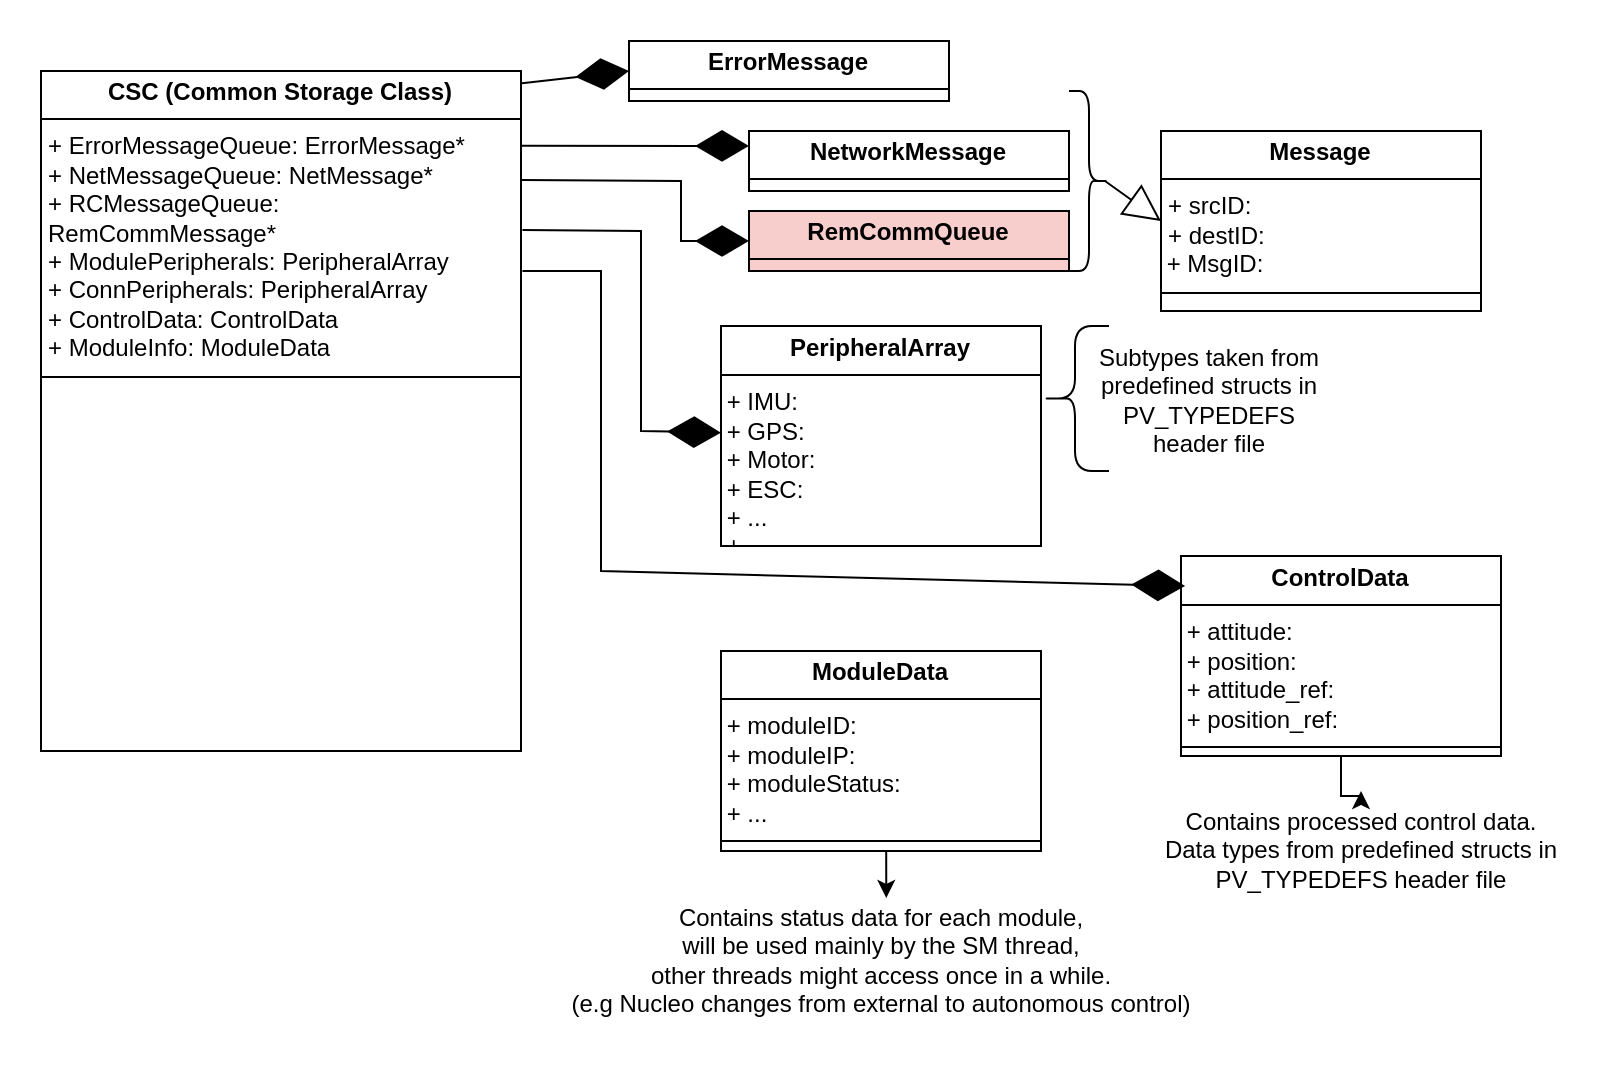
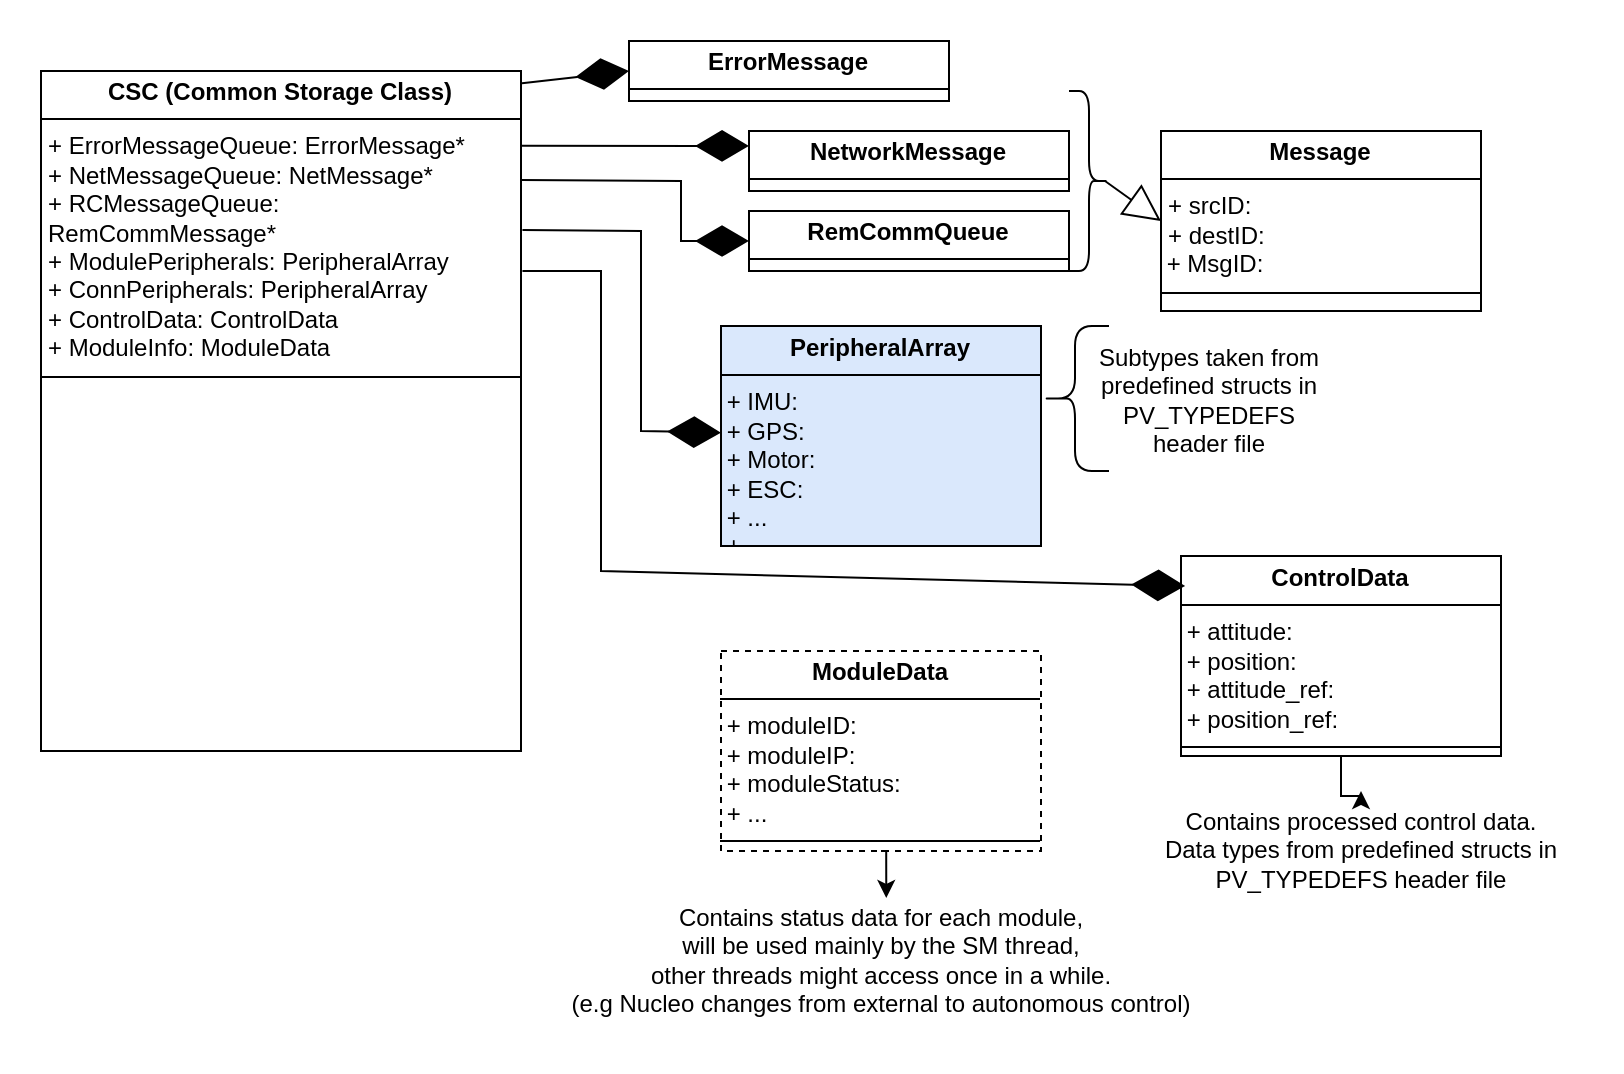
node "RemCommQueue": fillcolor #f8cecc -> #ffffff
node "PeripheralArray + IMU: + GPS: + Motor: + ESC: + ... +": fillcolor #ffffff -> #dae8fc
node "ModuleData + moduleID: + moduleIP: + moduleStatus: + ...": style solid -> dashed
